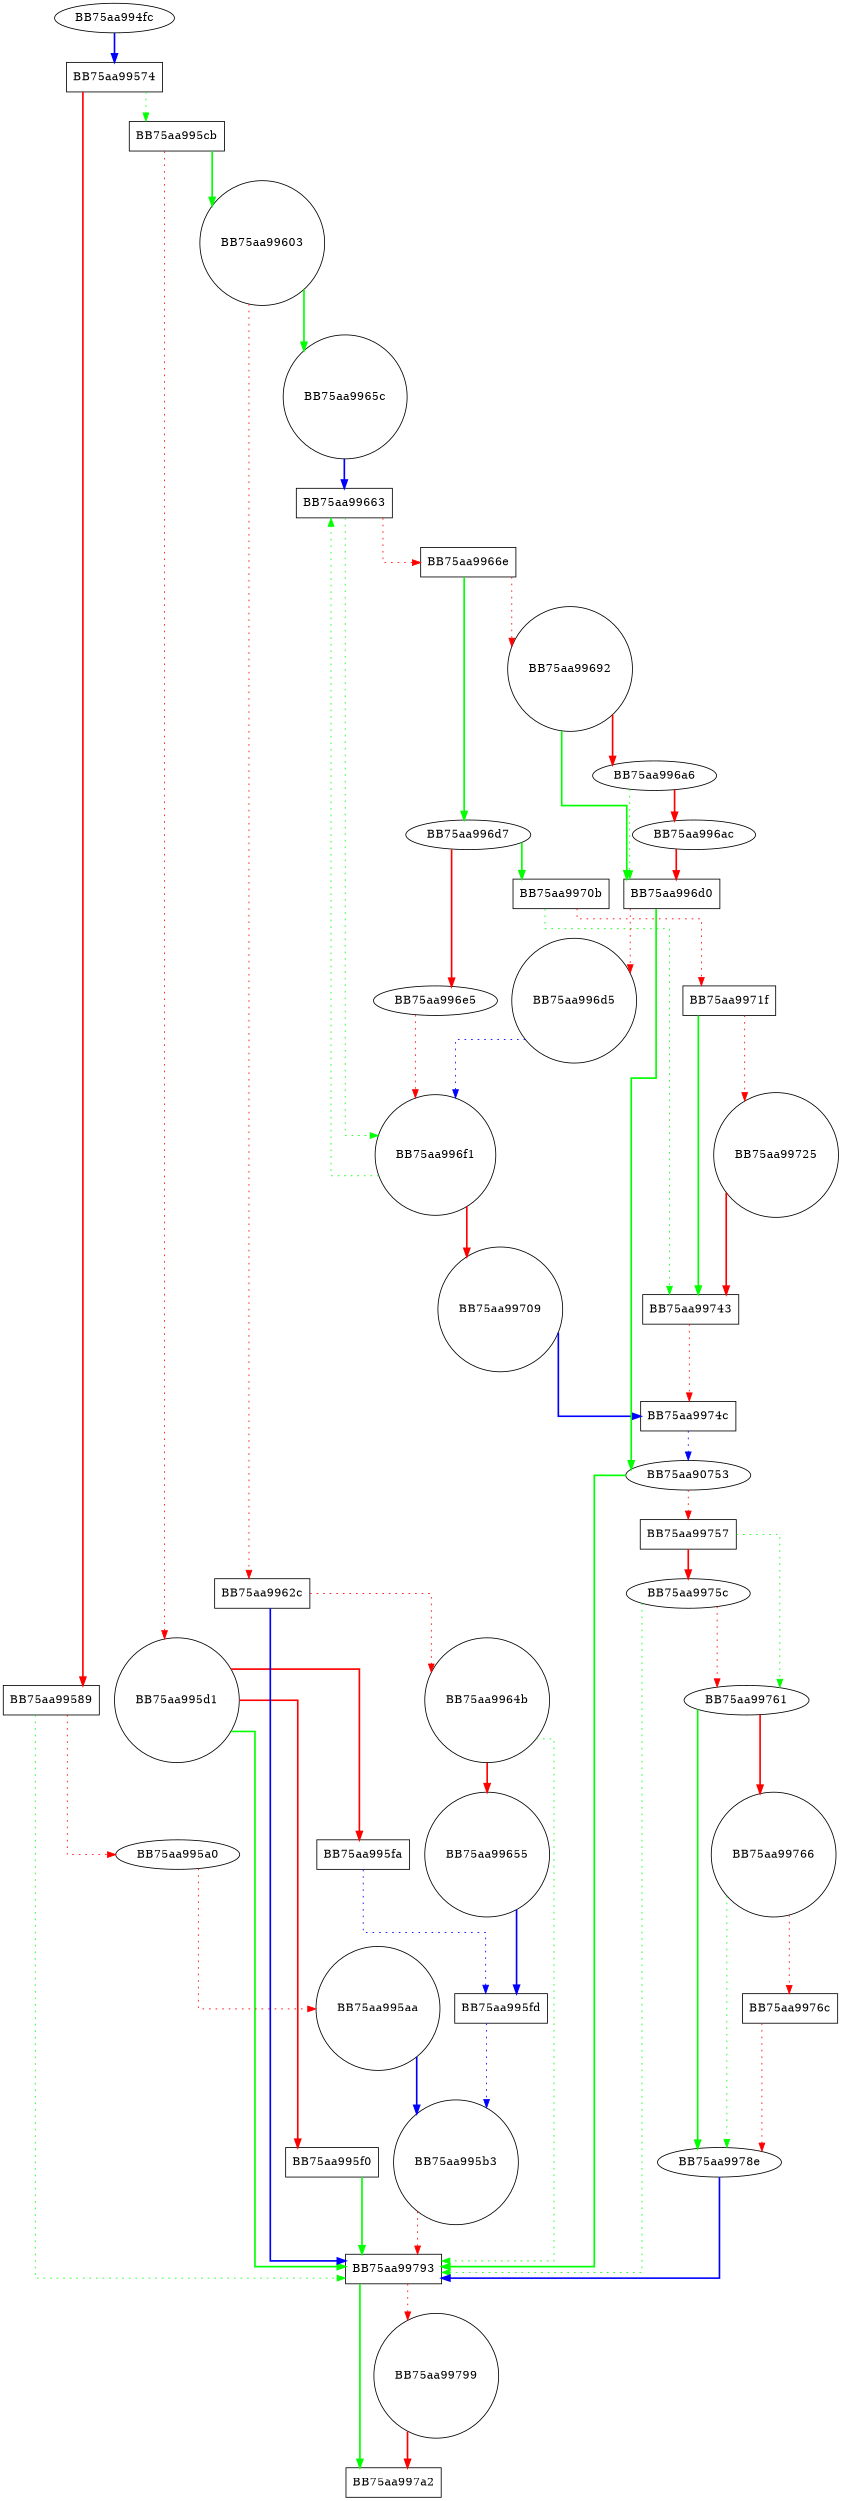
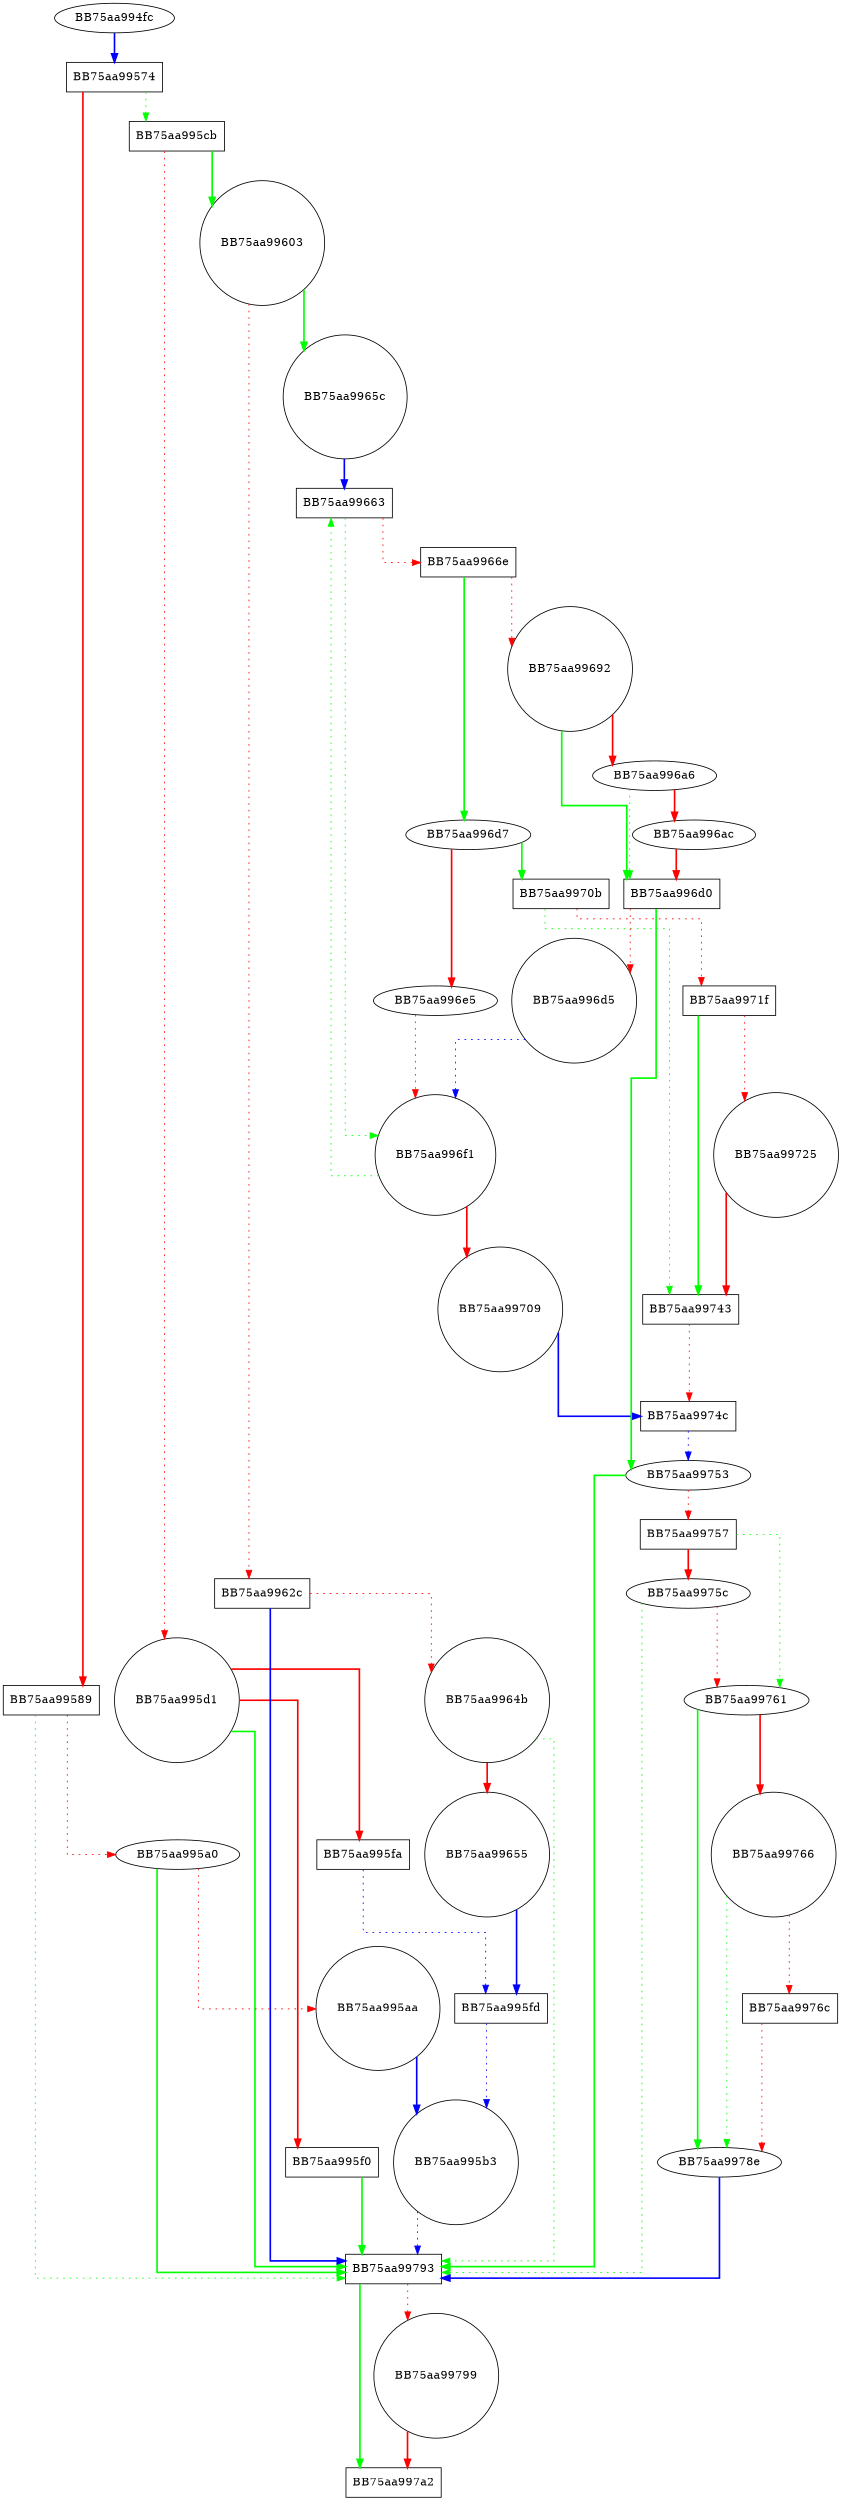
node "BB75aa90753": label "BB75aa90753" -> "BB75aa99753"
edge "BB75aa995a0" -> "BB75aa99793": added
edge "BB75aa995b3" -> "BB75aa99793": color red -> blue
